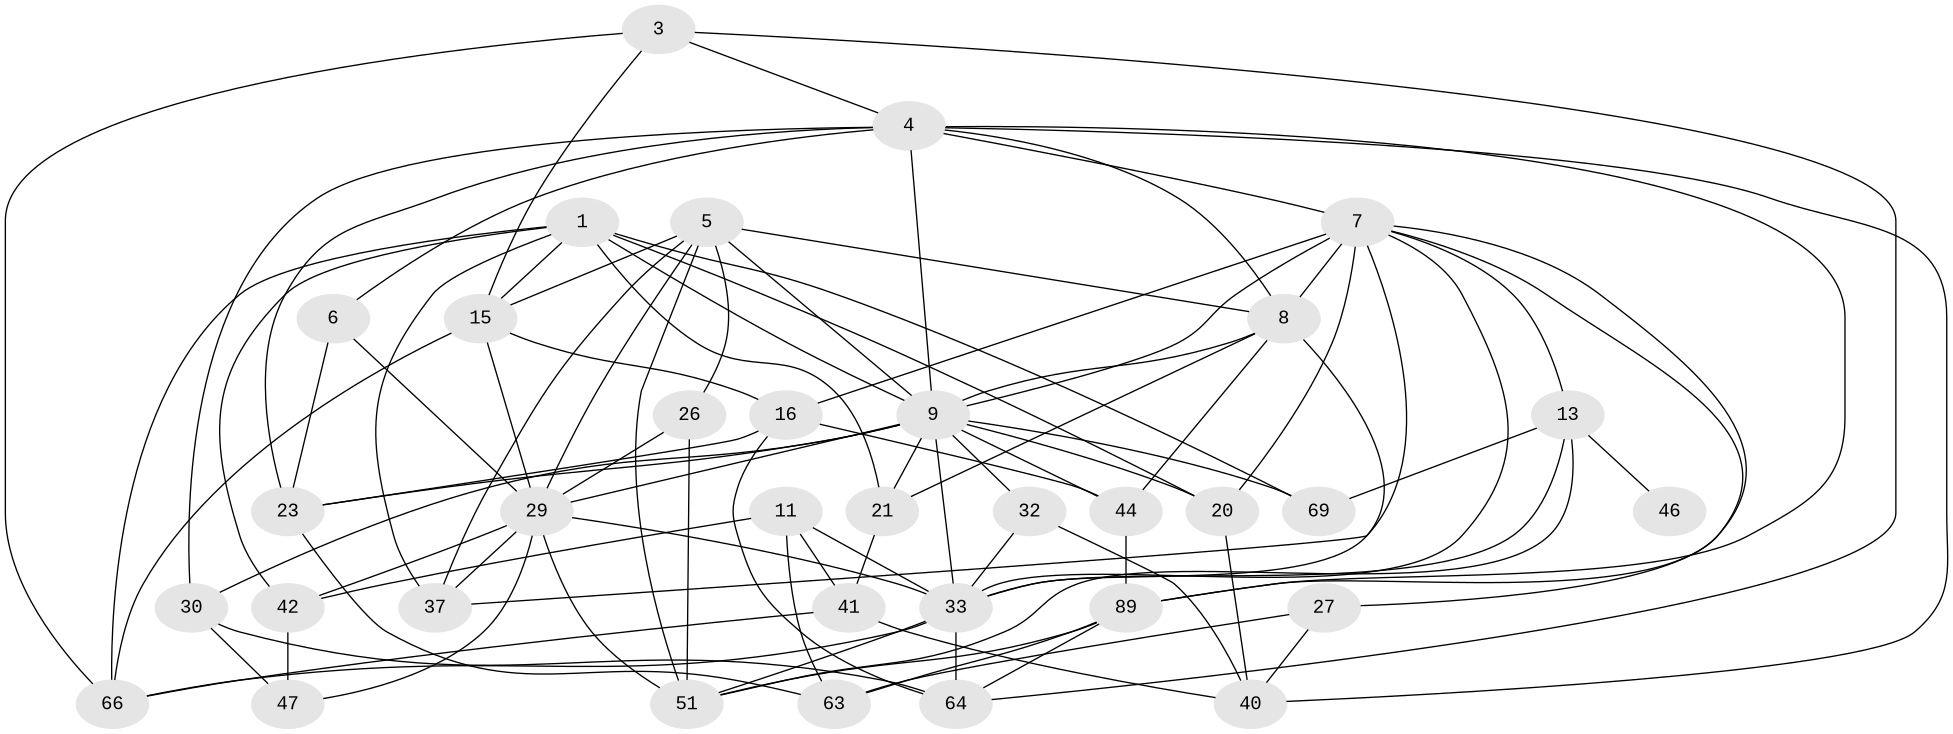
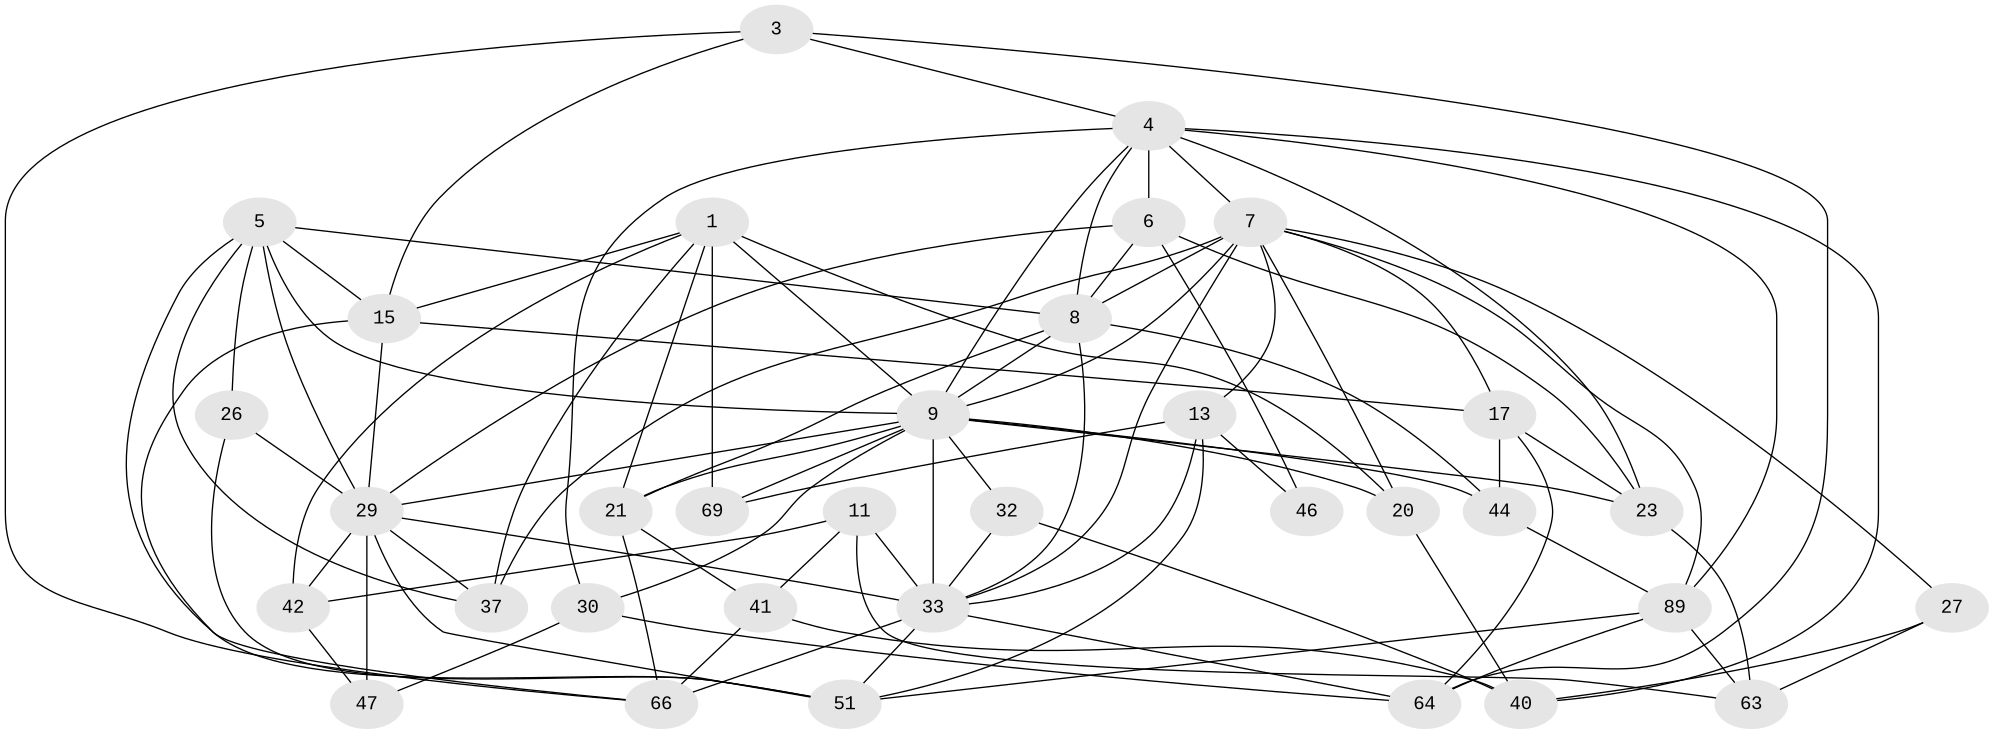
edge "6" -- "8": added
edge "1" -- "66": now "21" -- "66"
edge "6" -- "46": added
node "16": label "16" -> "17"
